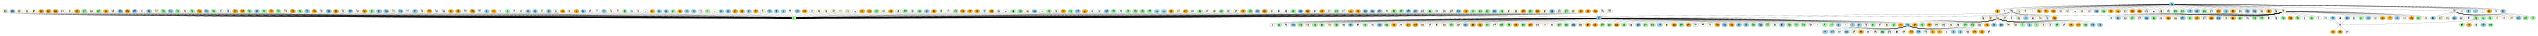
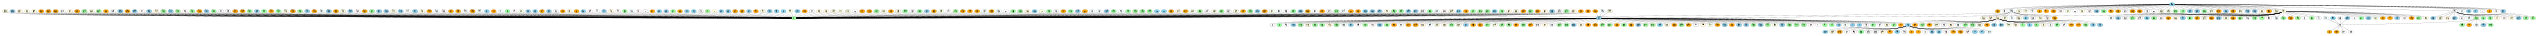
node "24": fillcolor lightyellow -> orange
node "366": fillcolor white -> orange
node "235": added
